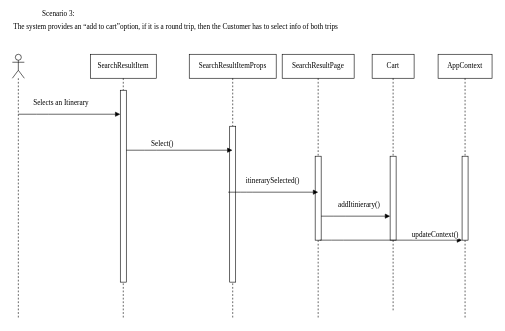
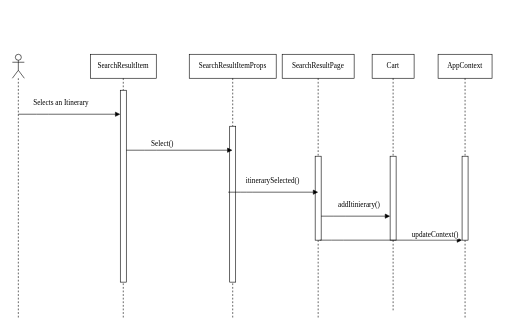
node "Scenario 3: The system provides an “add to cart”option, if it is a round trip, then the Customer has to select info of both trips": removed
